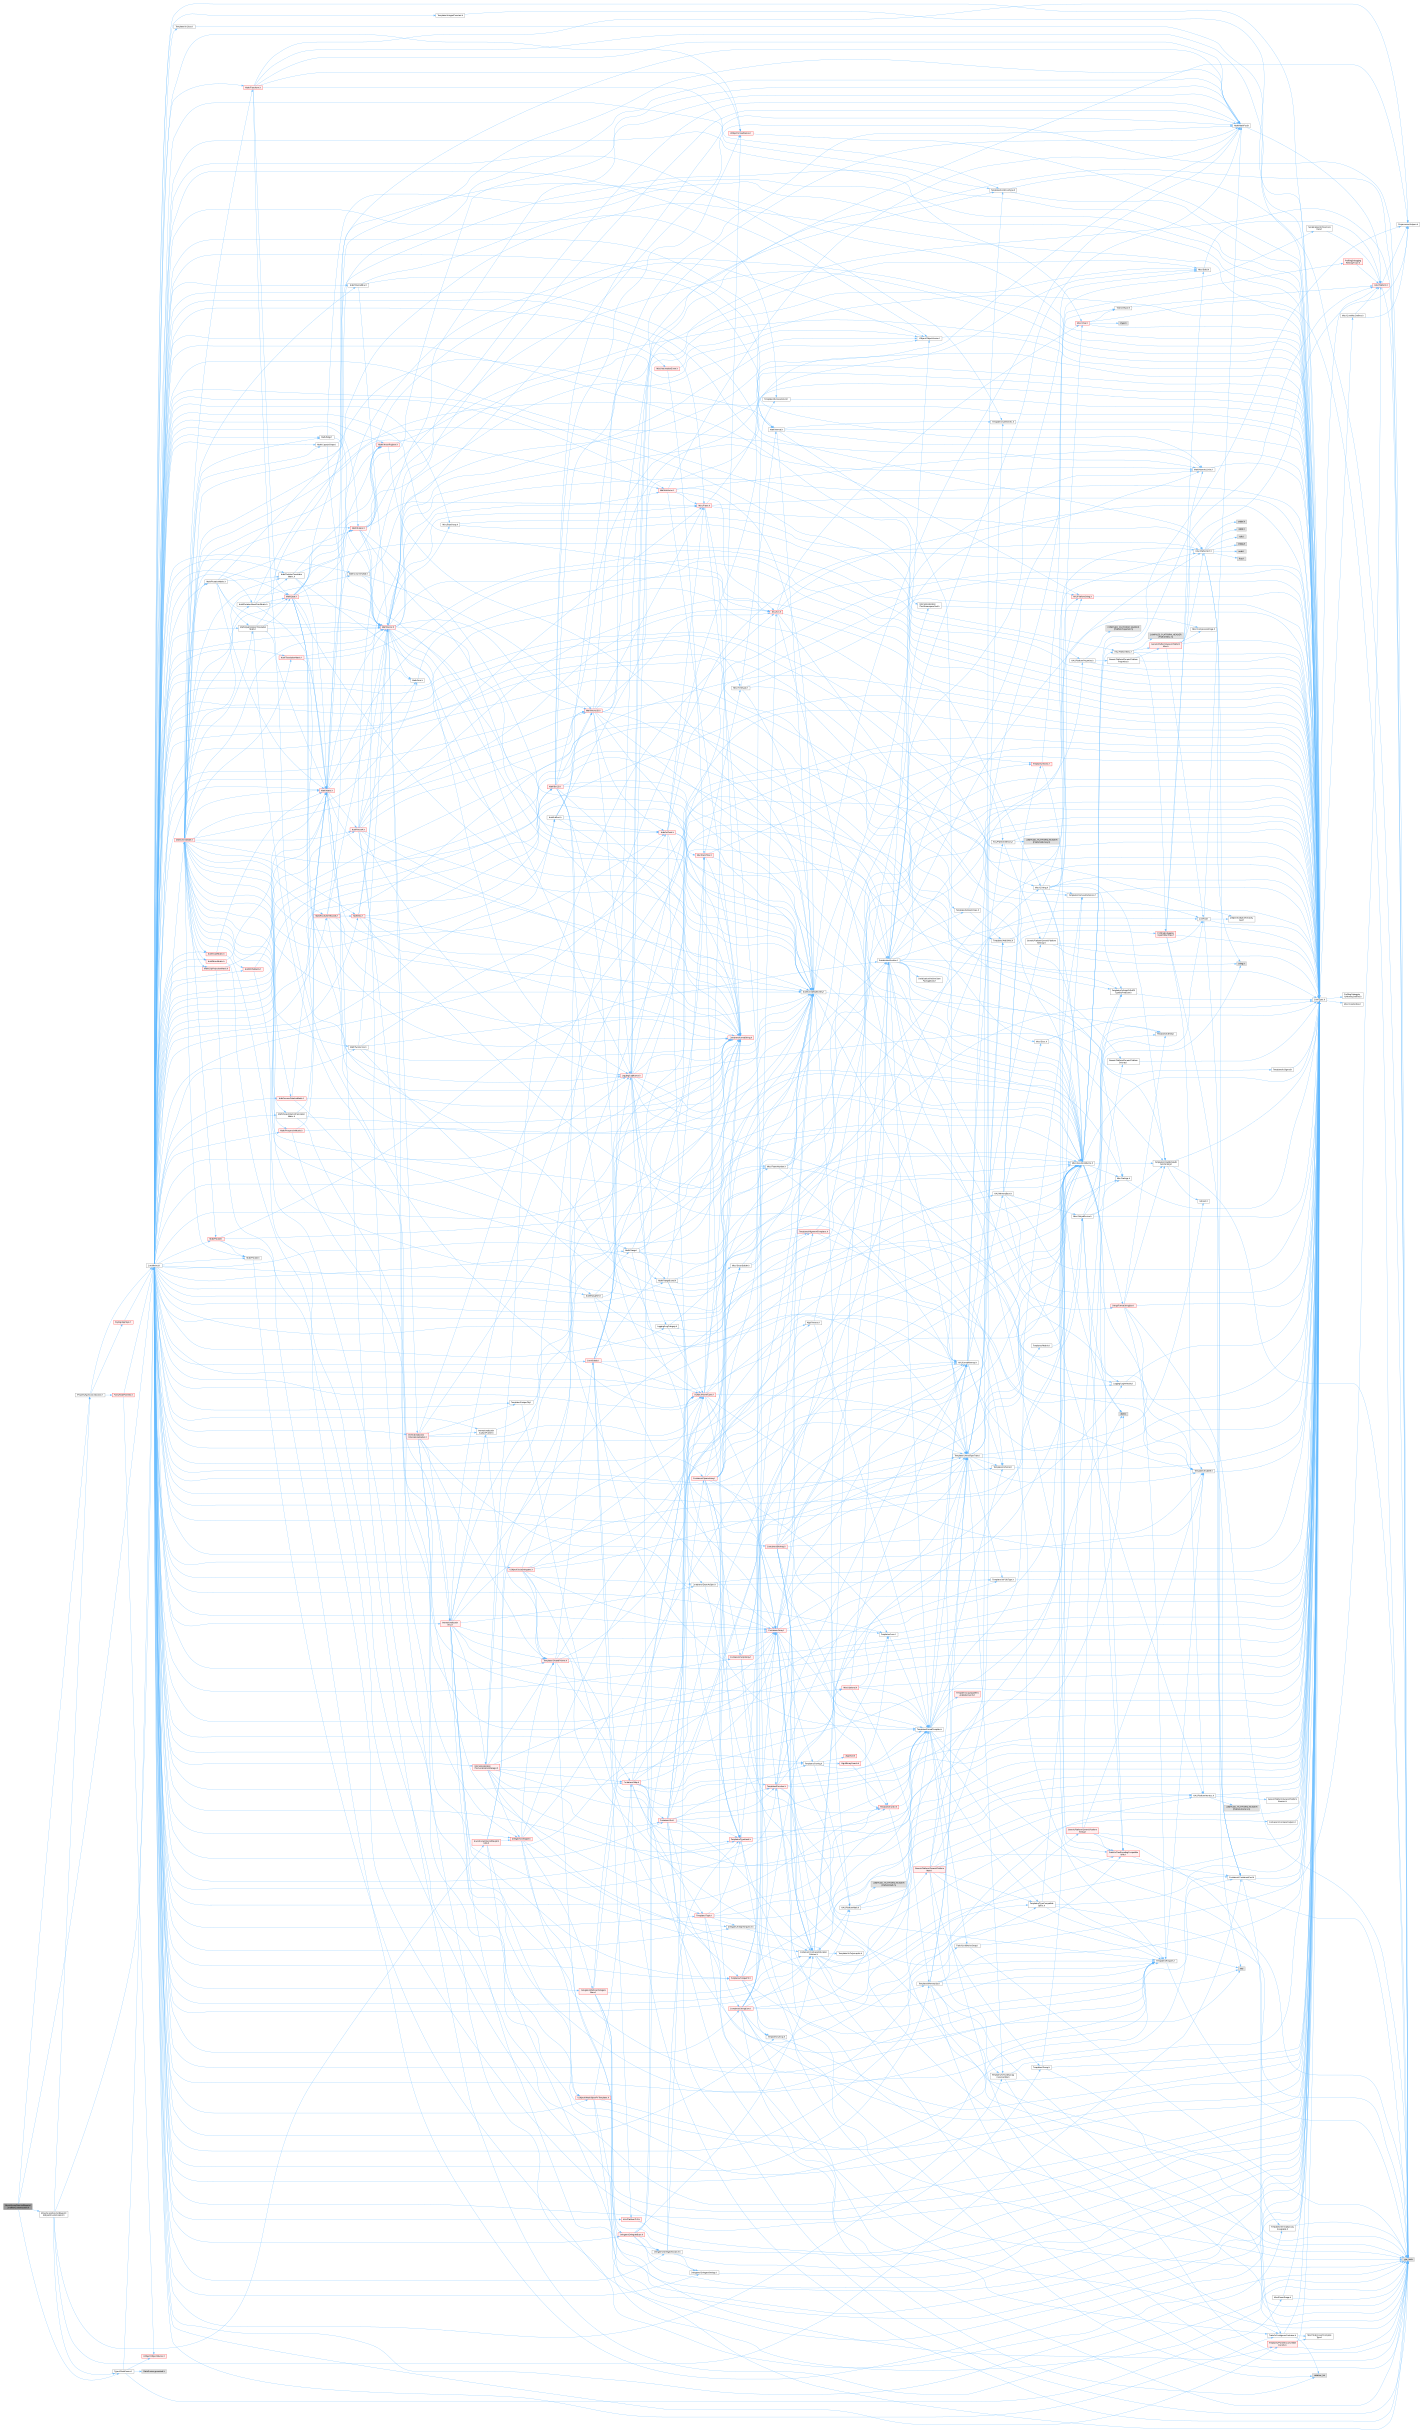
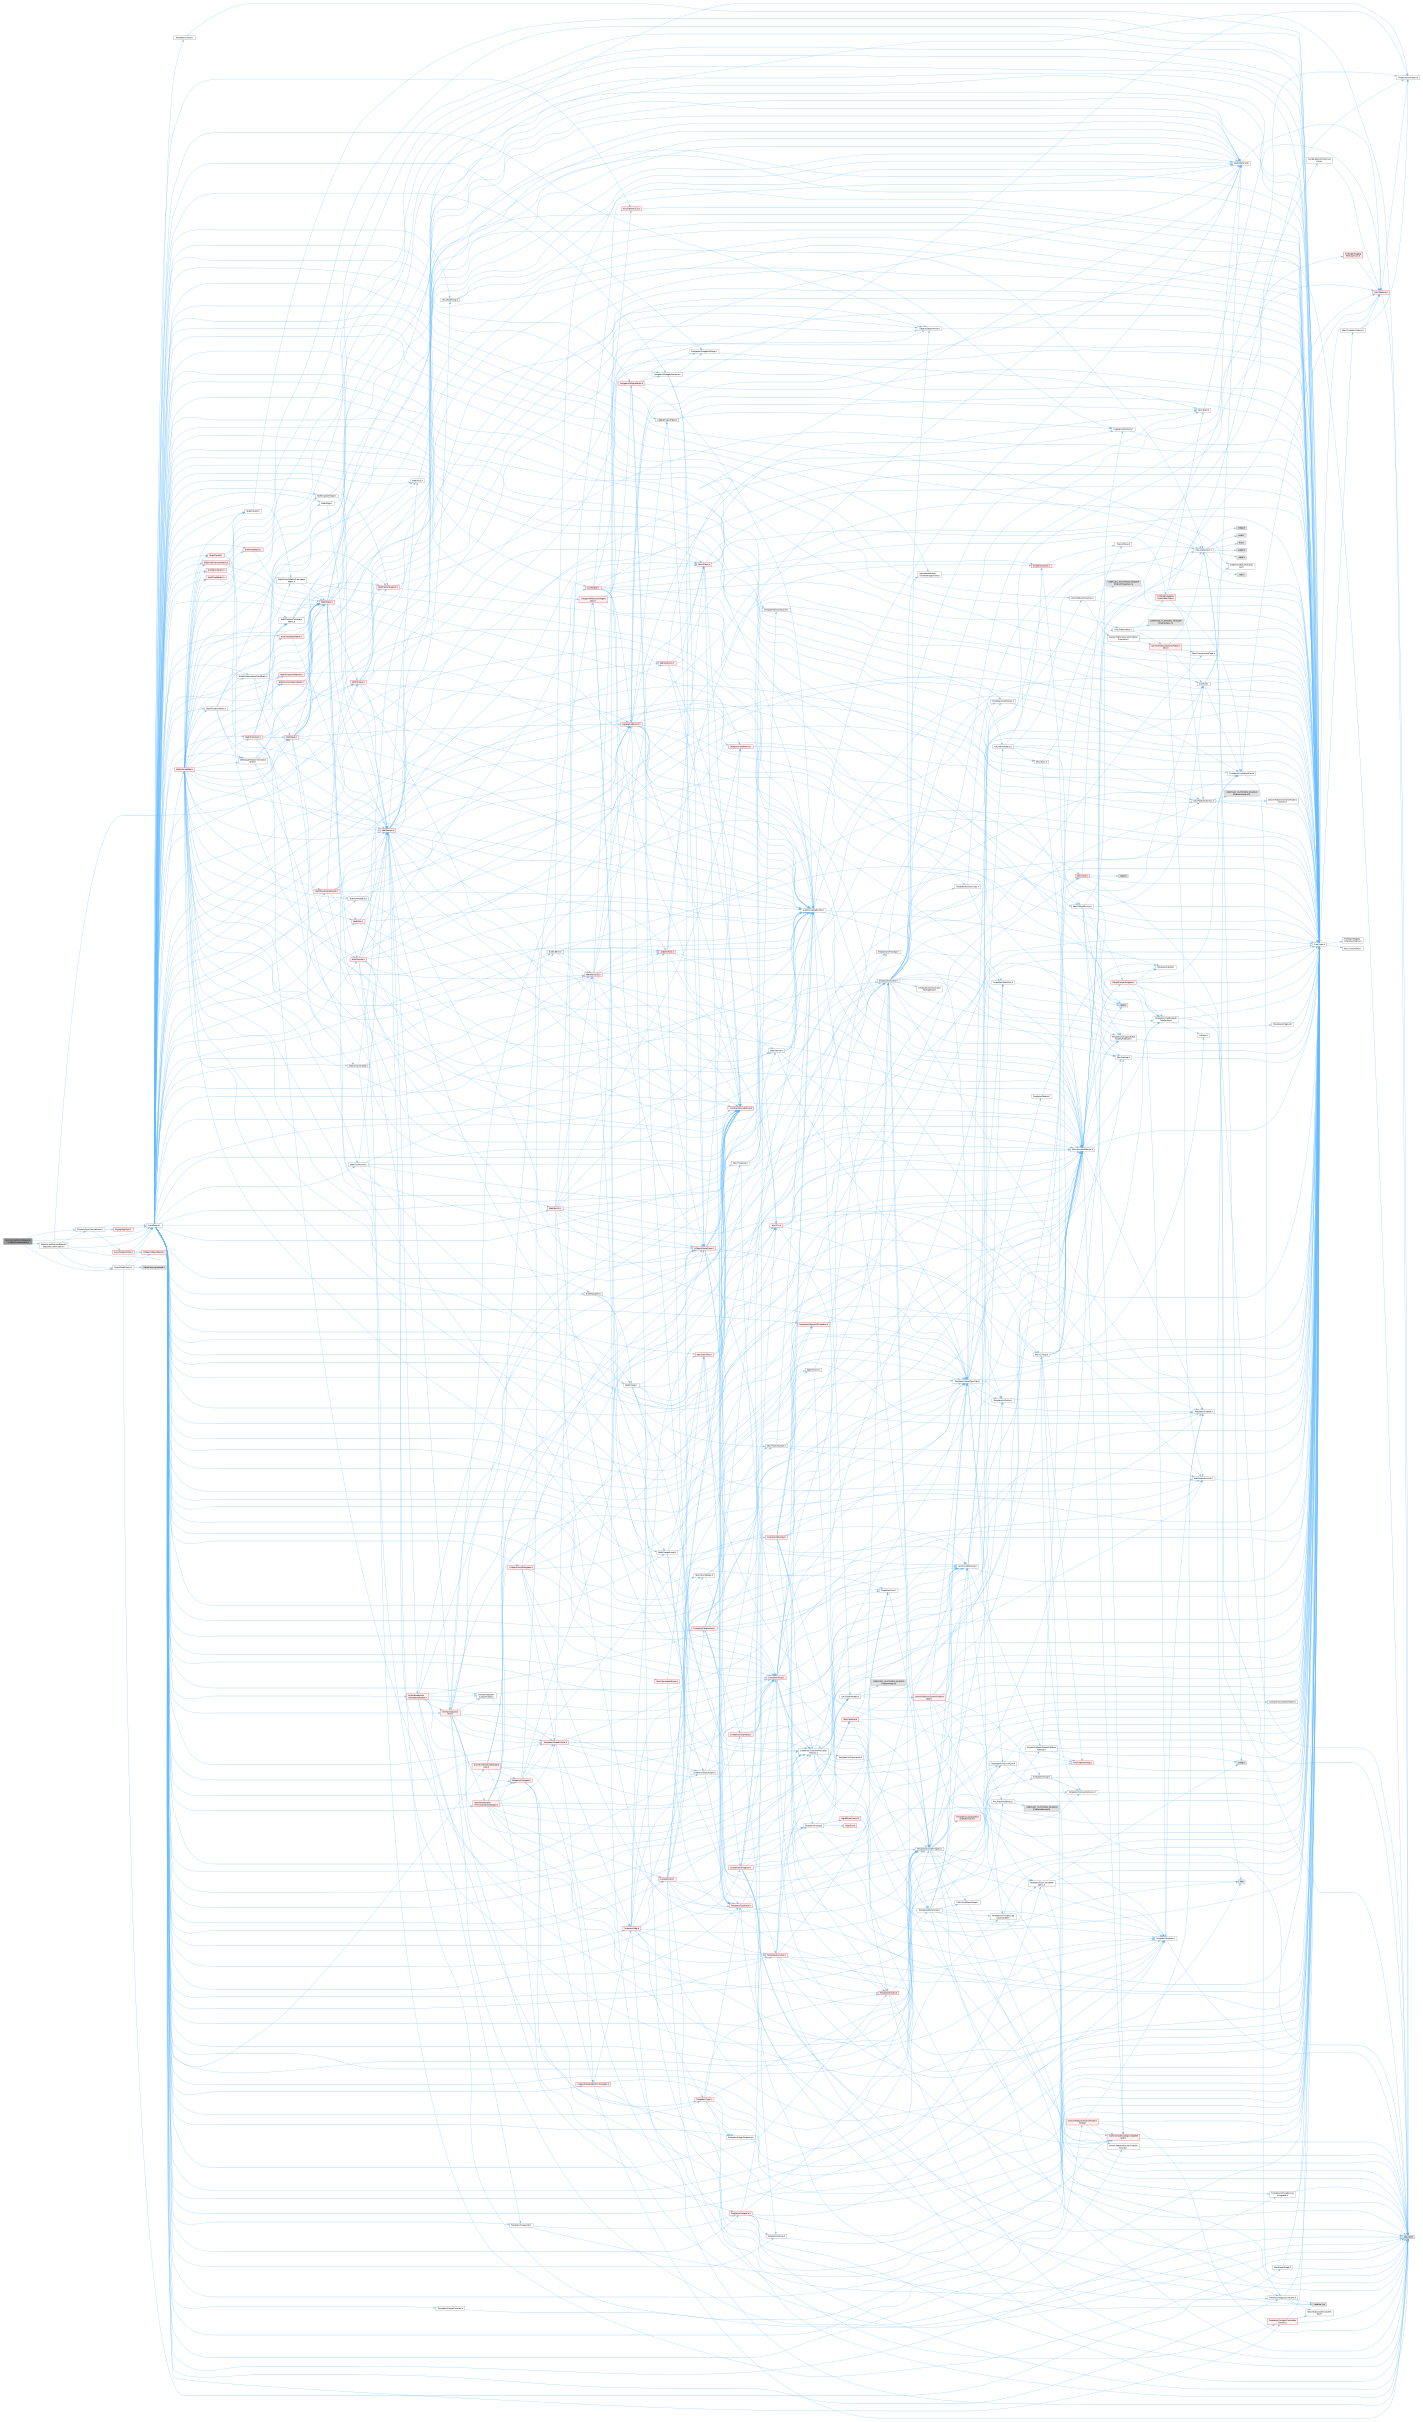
edge "Containers/SparseArray.h" -> "Misc/StructBuilder.h": now "Containers/Map.h" -> "Misc/StructBuilder.h"
edge "Templates/UnrealTypeTraits.h" -> "Templates/IsPODType.h": reversed
